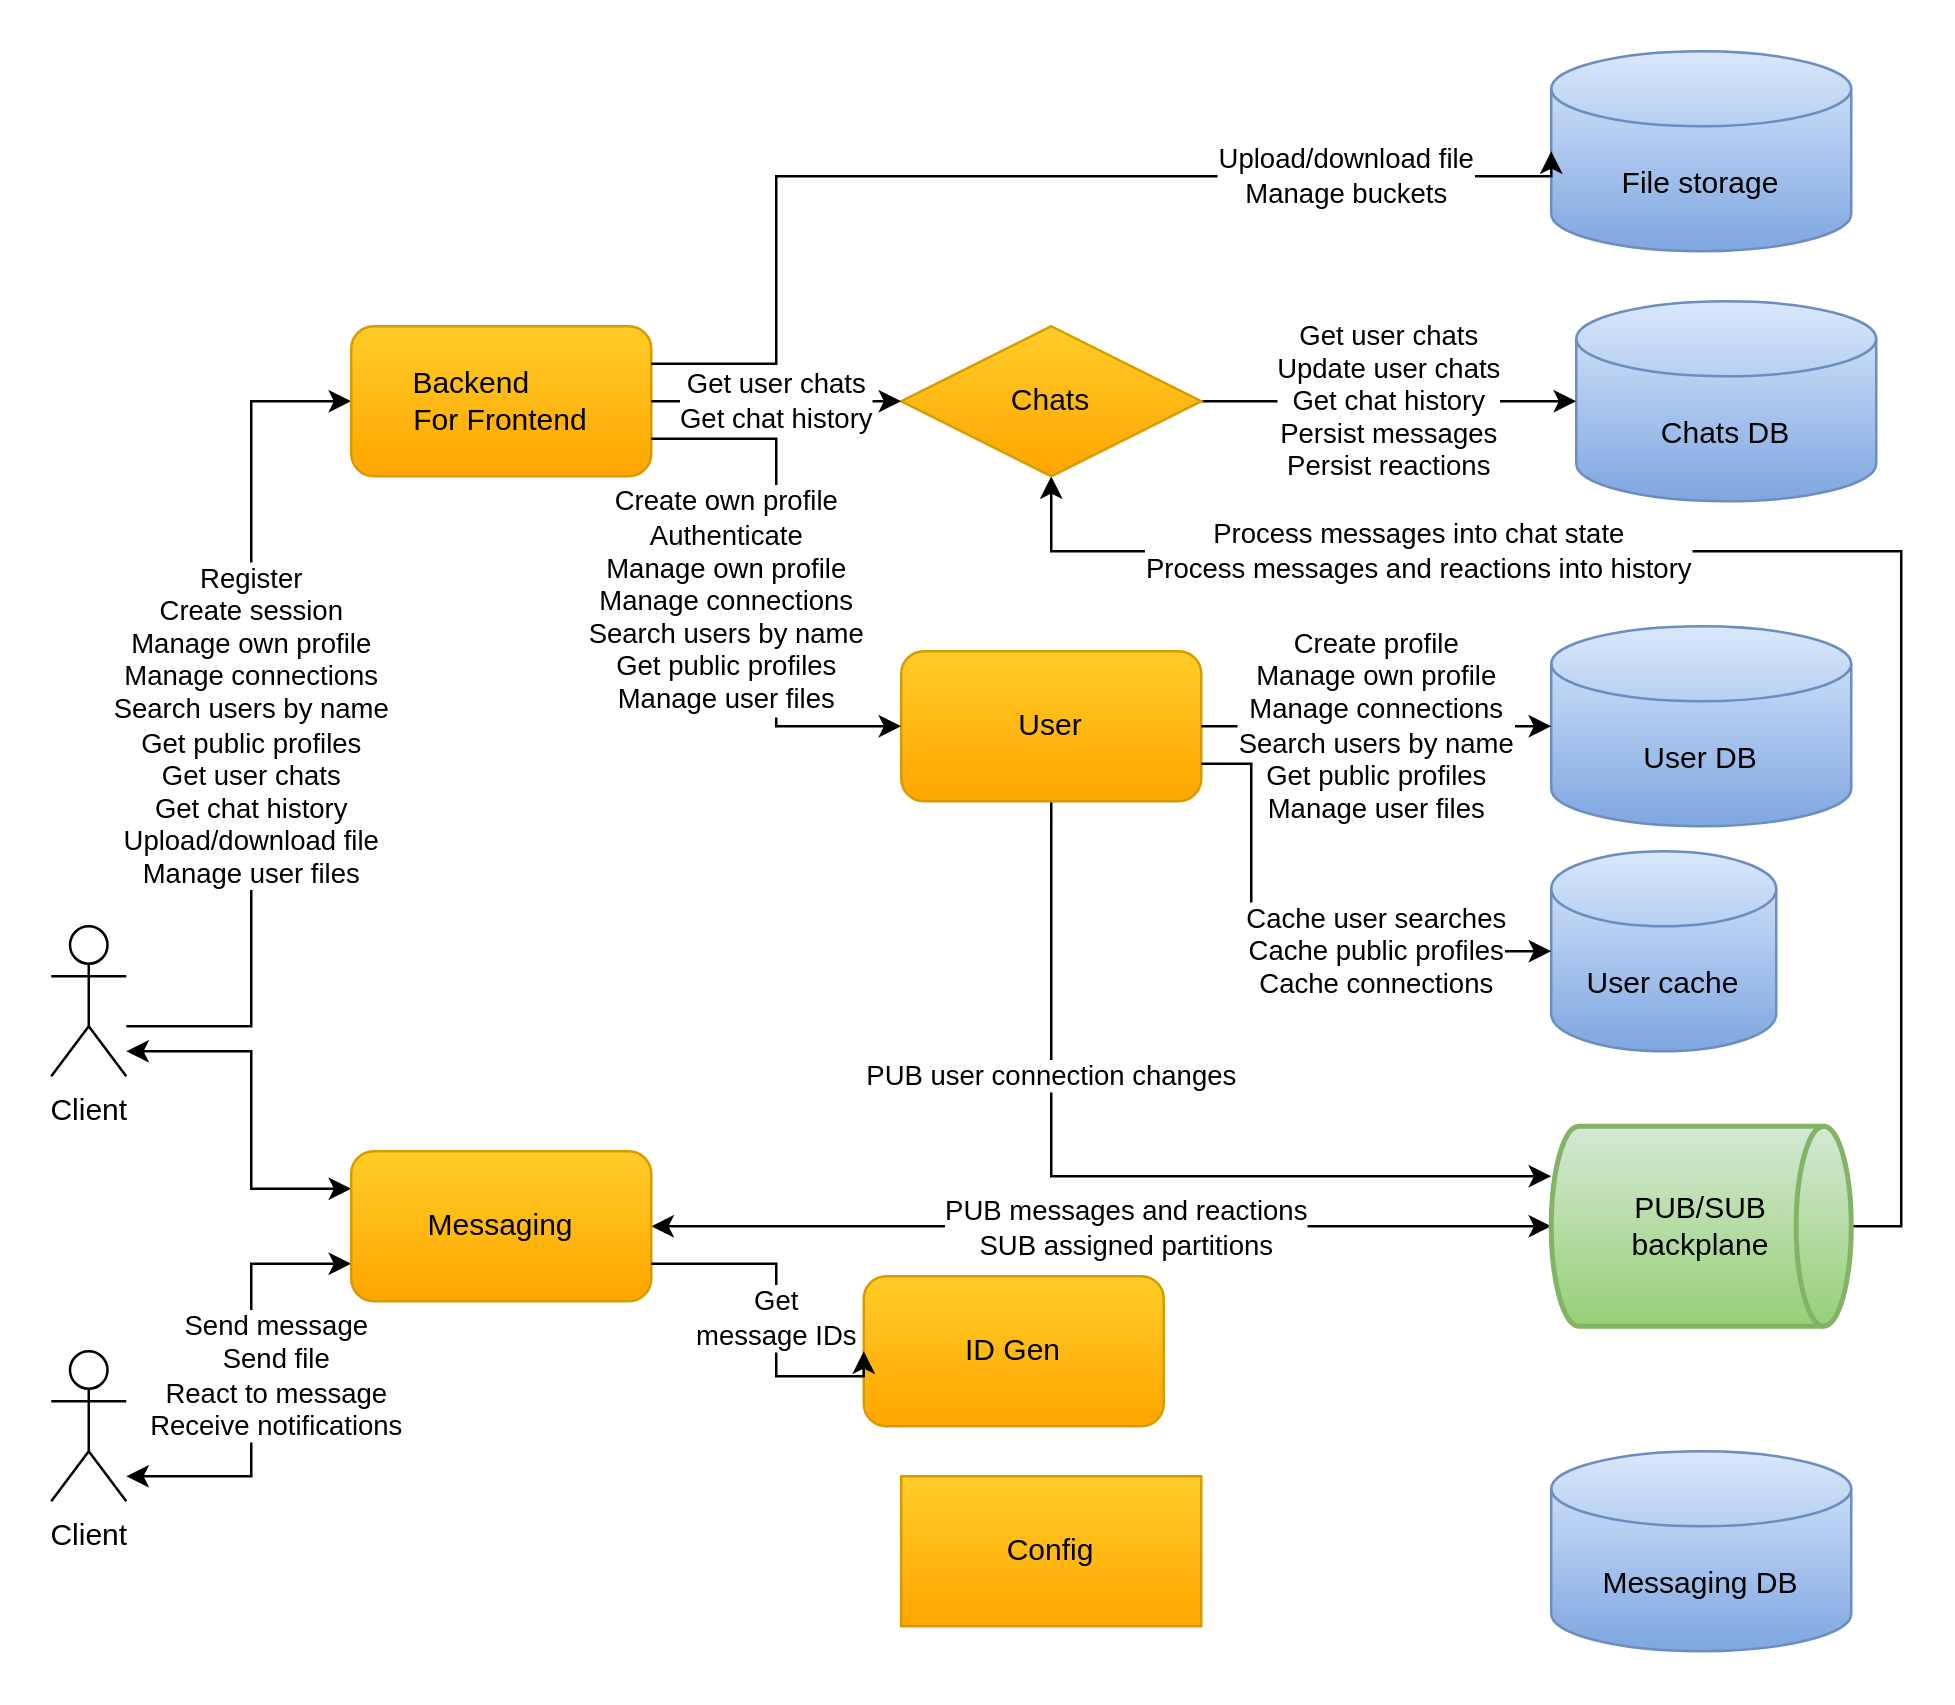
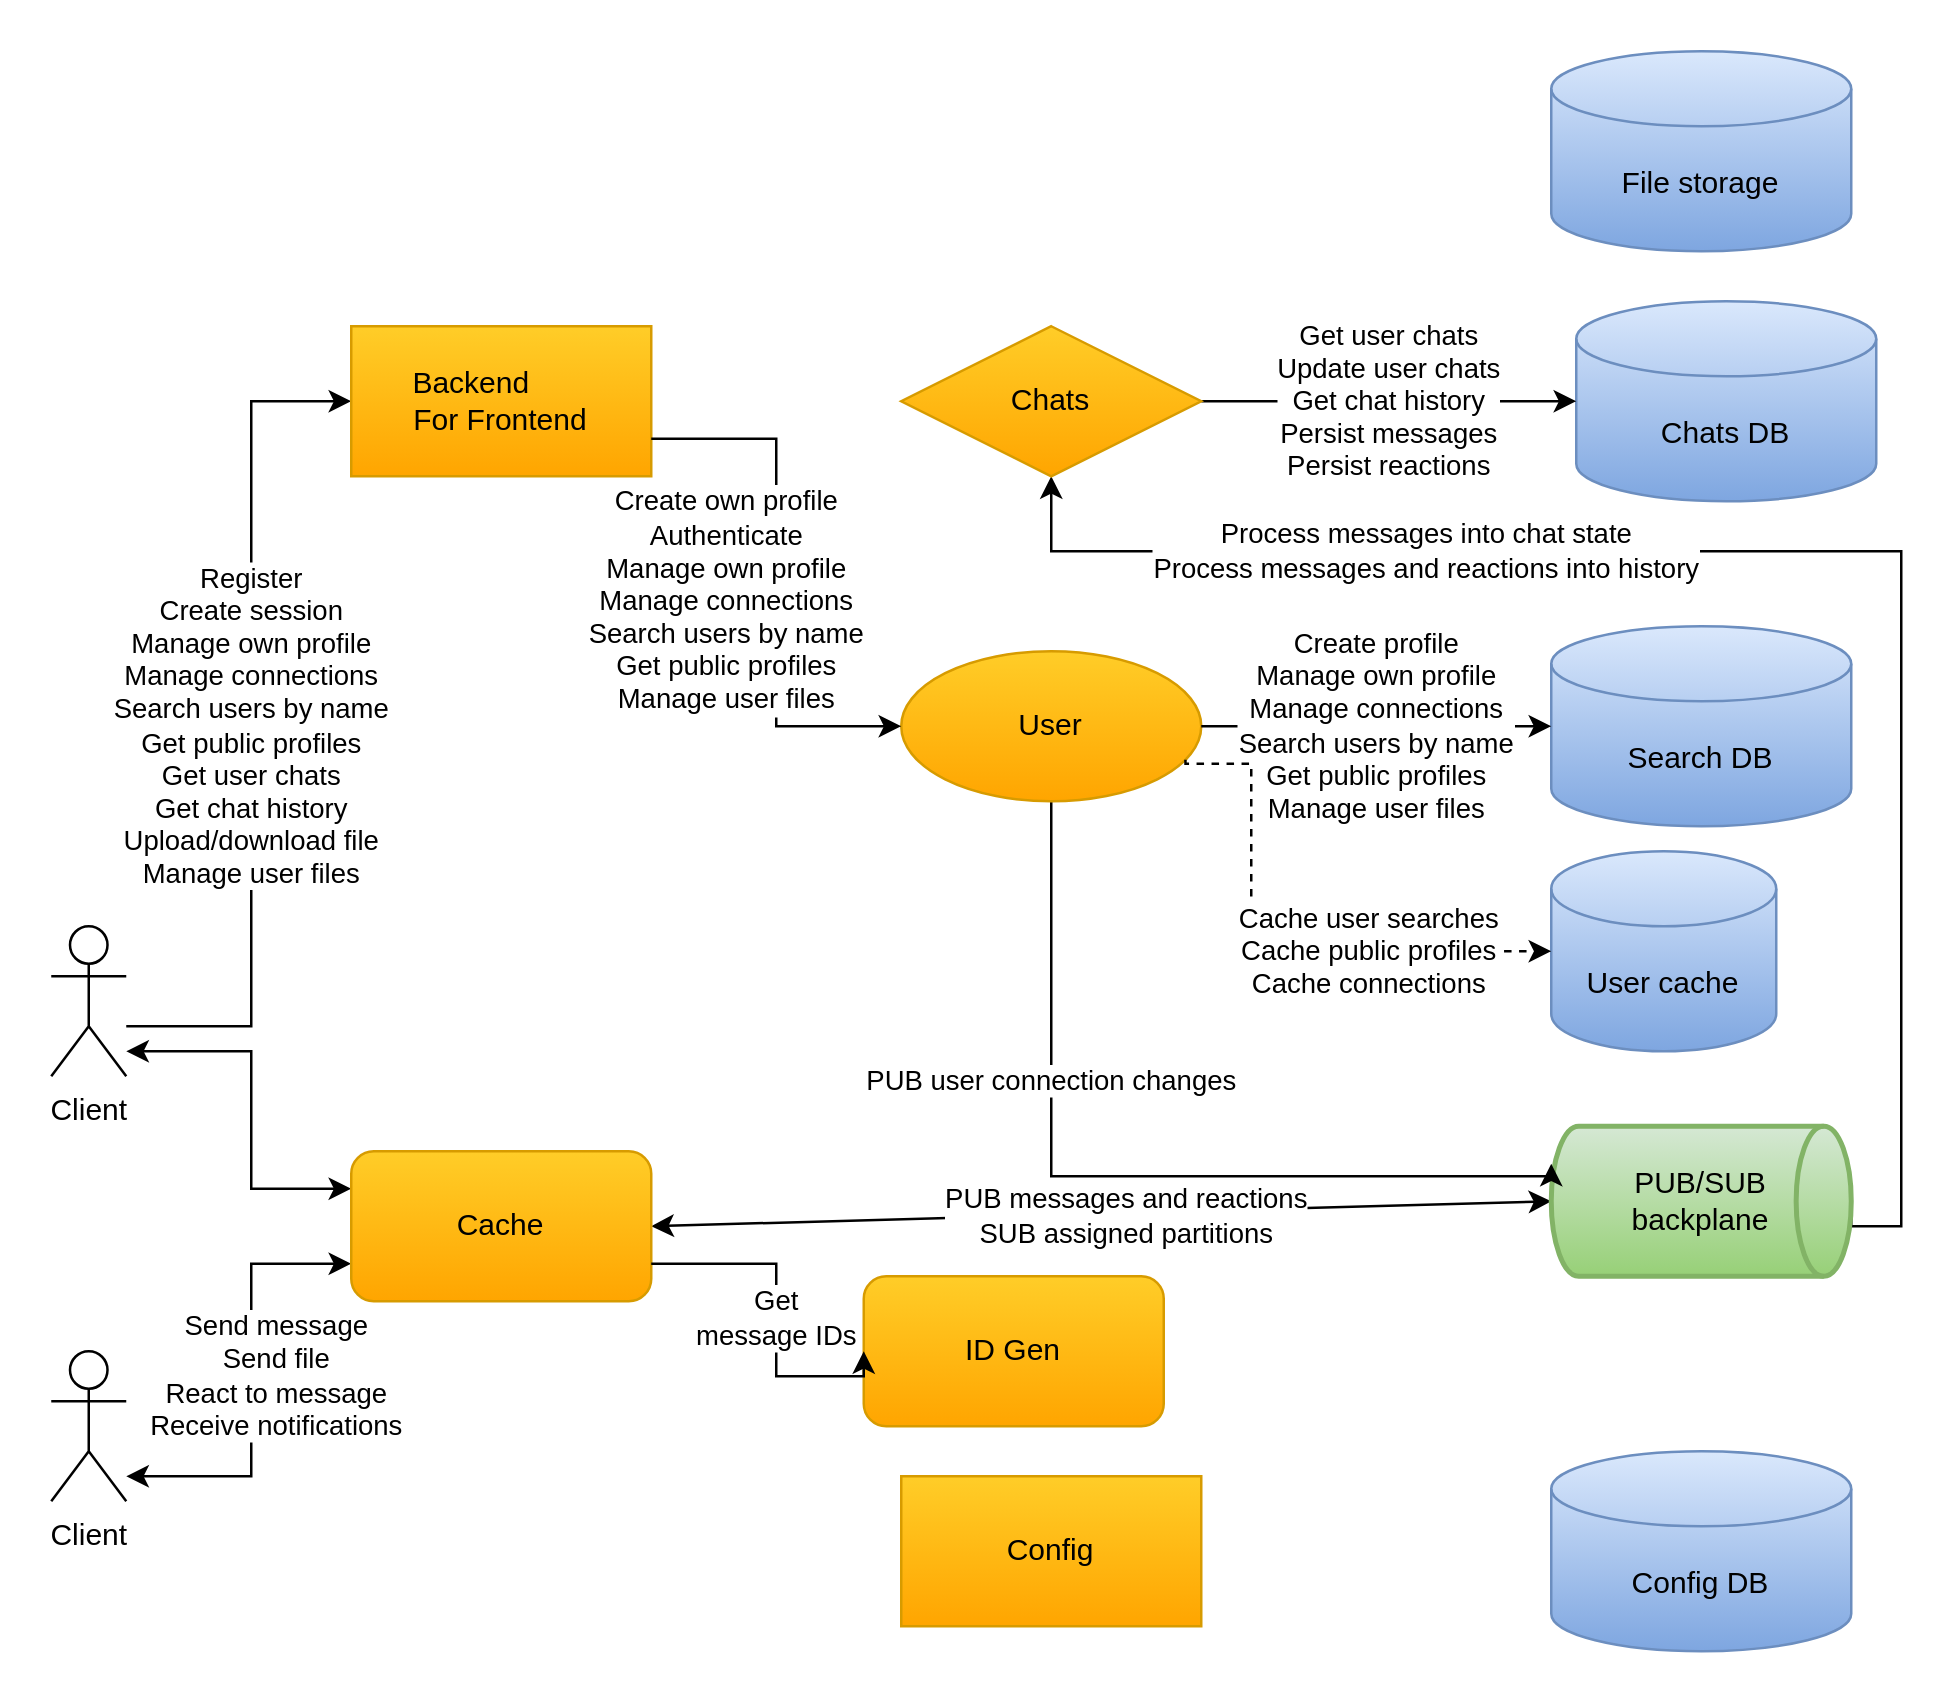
edge "Backend For Frontend" -> "File storage": removed, label "Upload/download file Manage buckets"
node "Backend For Frontend": shape rounded rectangle -> rectangle
edge "Backend For Frontend" -> "Chats": removed, label "Get user chats Get chat history"
node "User": shape rounded rectangle -> ellipse
node "User DB": label "User DB" -> "Search DB"
edge "User" -> "User cache": style solid -> dashed
node "Messaging": label "Messaging" -> "Cache"
node "PUB/SUB backplane": size 300x200 -> 300x150
node "Messaging DB": label "Messaging DB" -> "Config DB"
